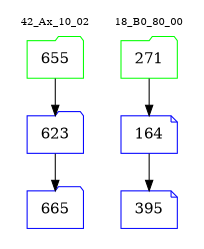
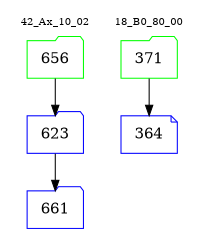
node "655": label "655" -> "656"
node "271": label "271" -> "371"
node "164": label "164" -> "364"
node "665": label "665" -> "661"
node "395": removed
